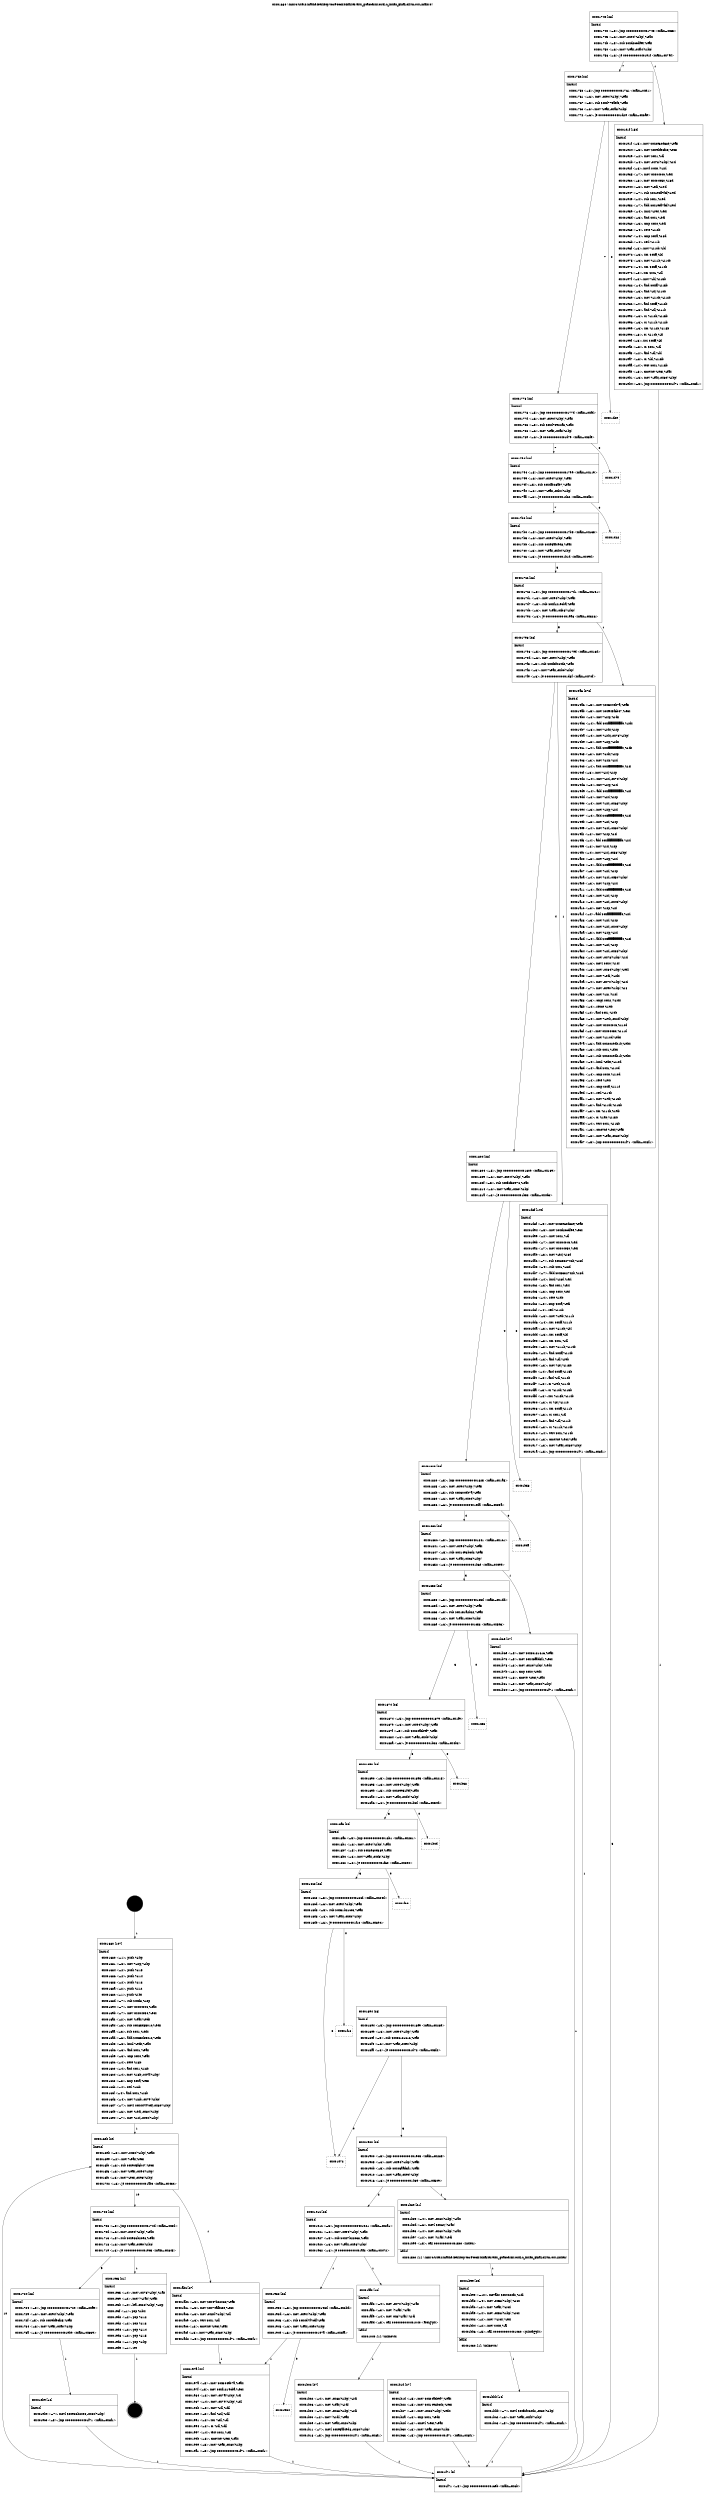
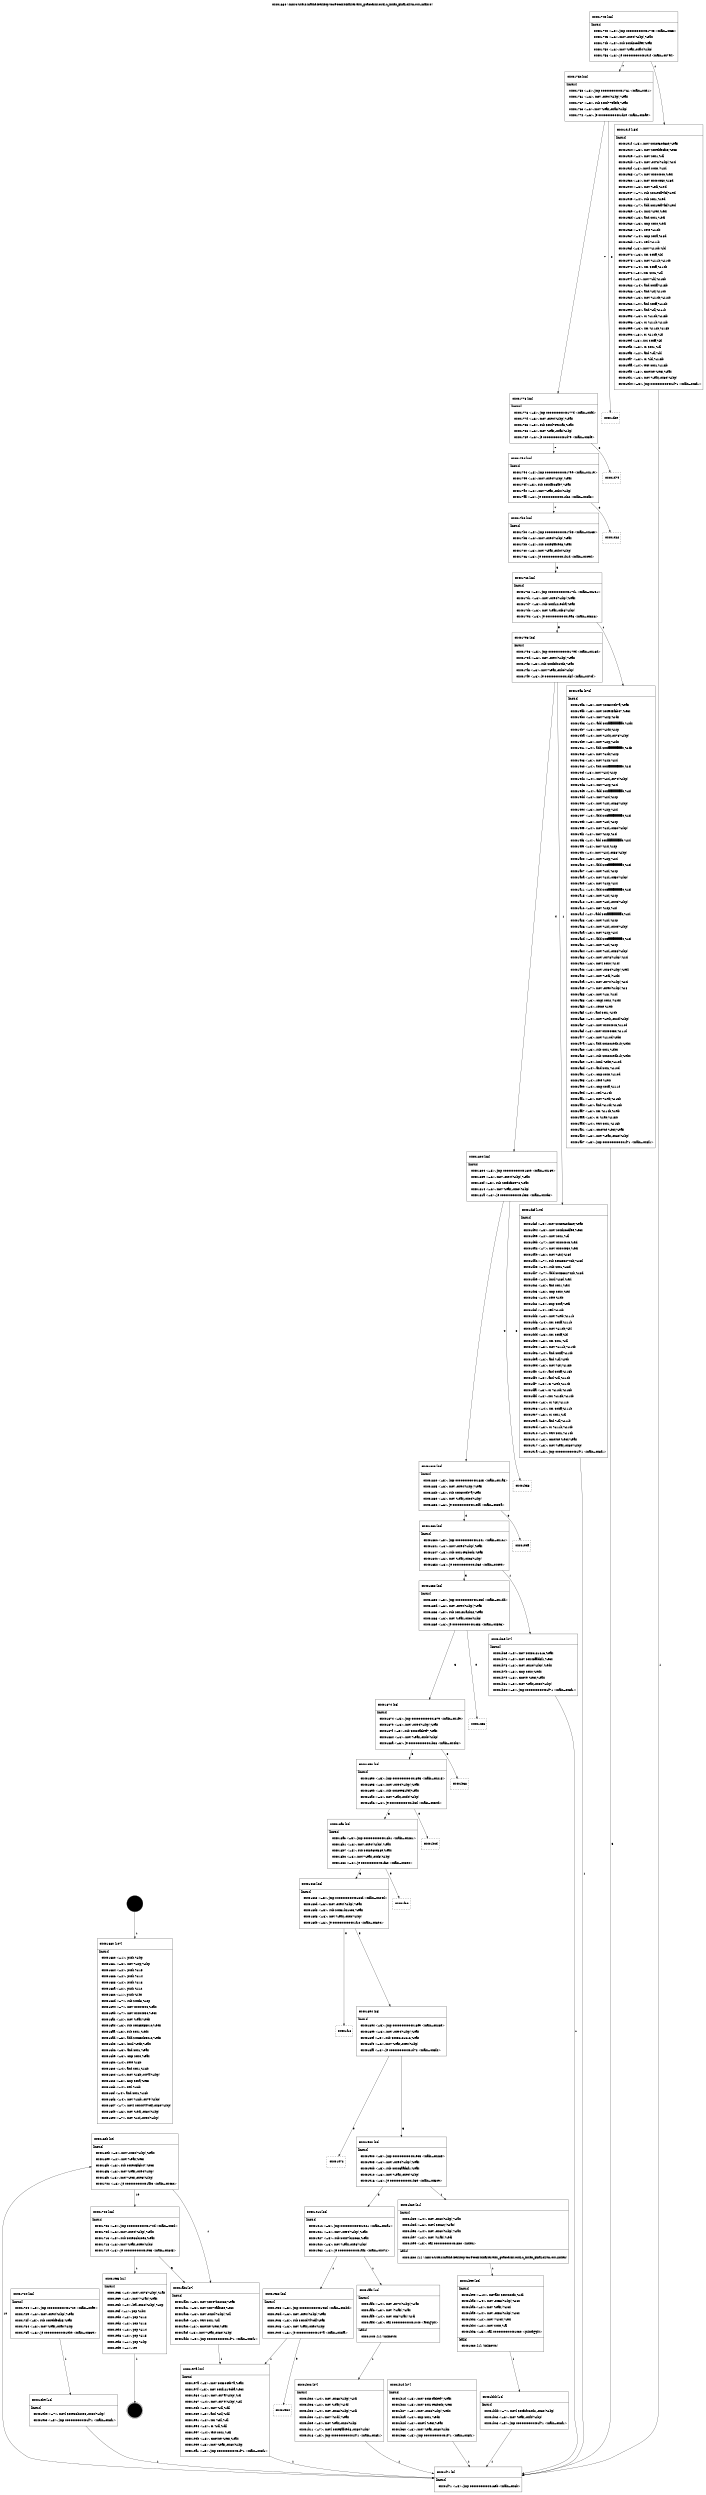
edge "0x4018c8 [28]" -> "0x401d72": now "0x4018c8 [28]" -> "0x4018e4 [28]"
edge "0x401680 [107]" -> "0x4016eb [29]": removed, label "1"
edge "0x401708 [28]" -> "0x401724 [28]": now "0x401708 [28]" -> "0x401abc [27]"
